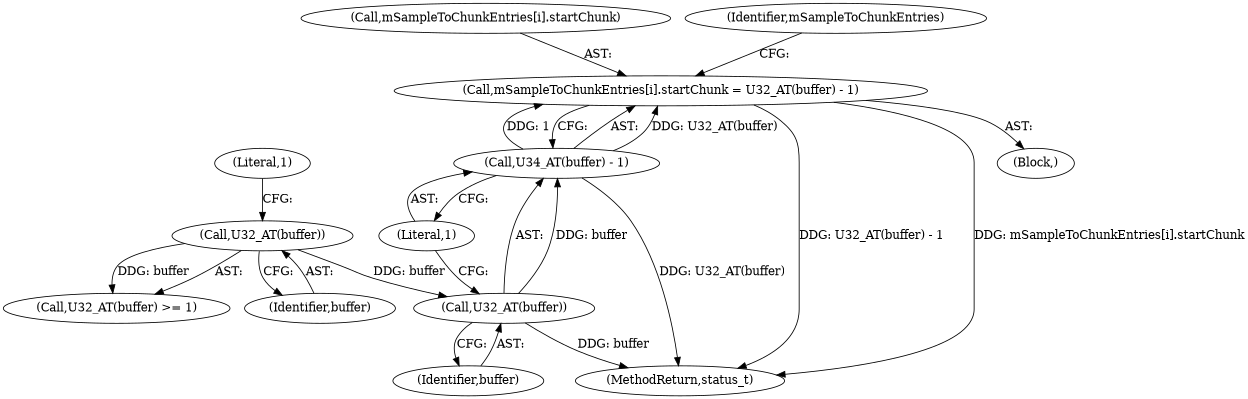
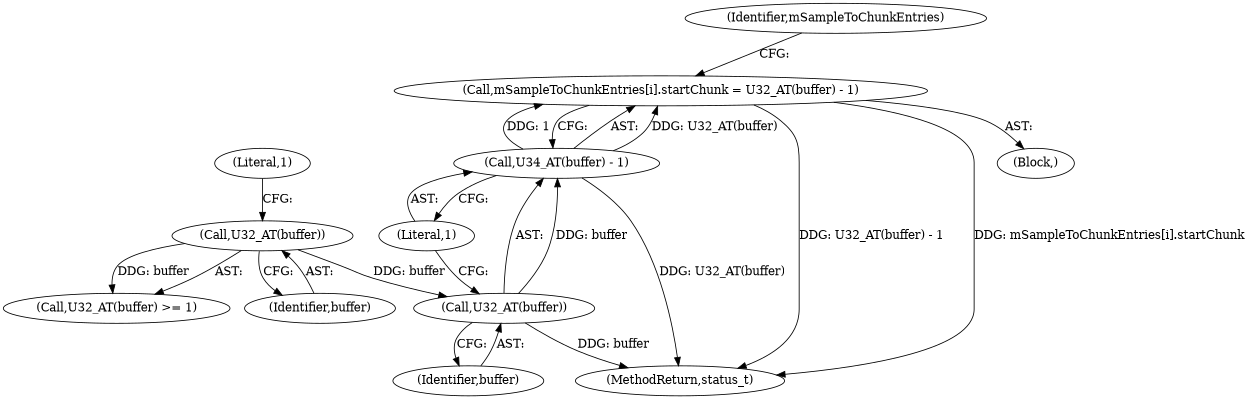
node "(Call,mSampleToChunkEntries[i].startChunk)": removed
